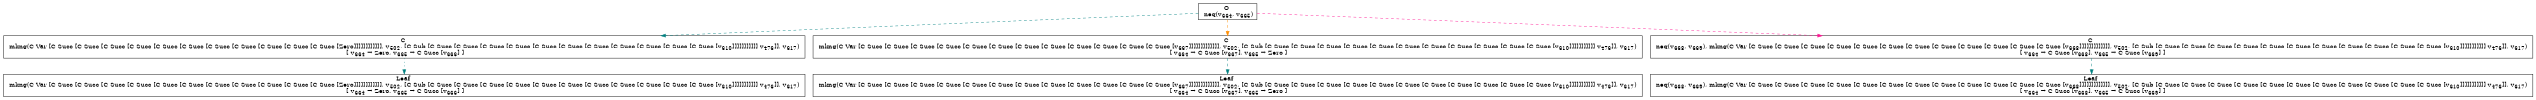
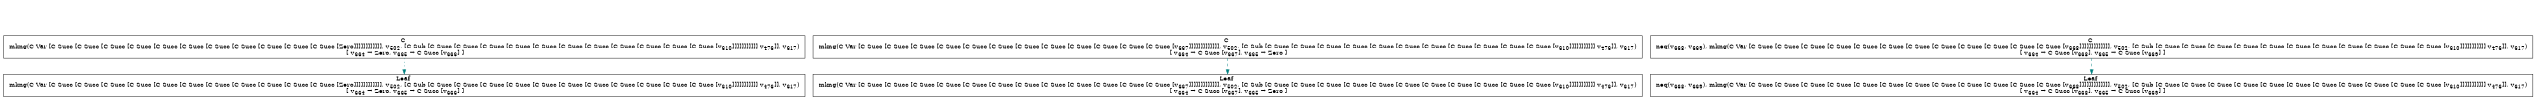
node "O": removed
